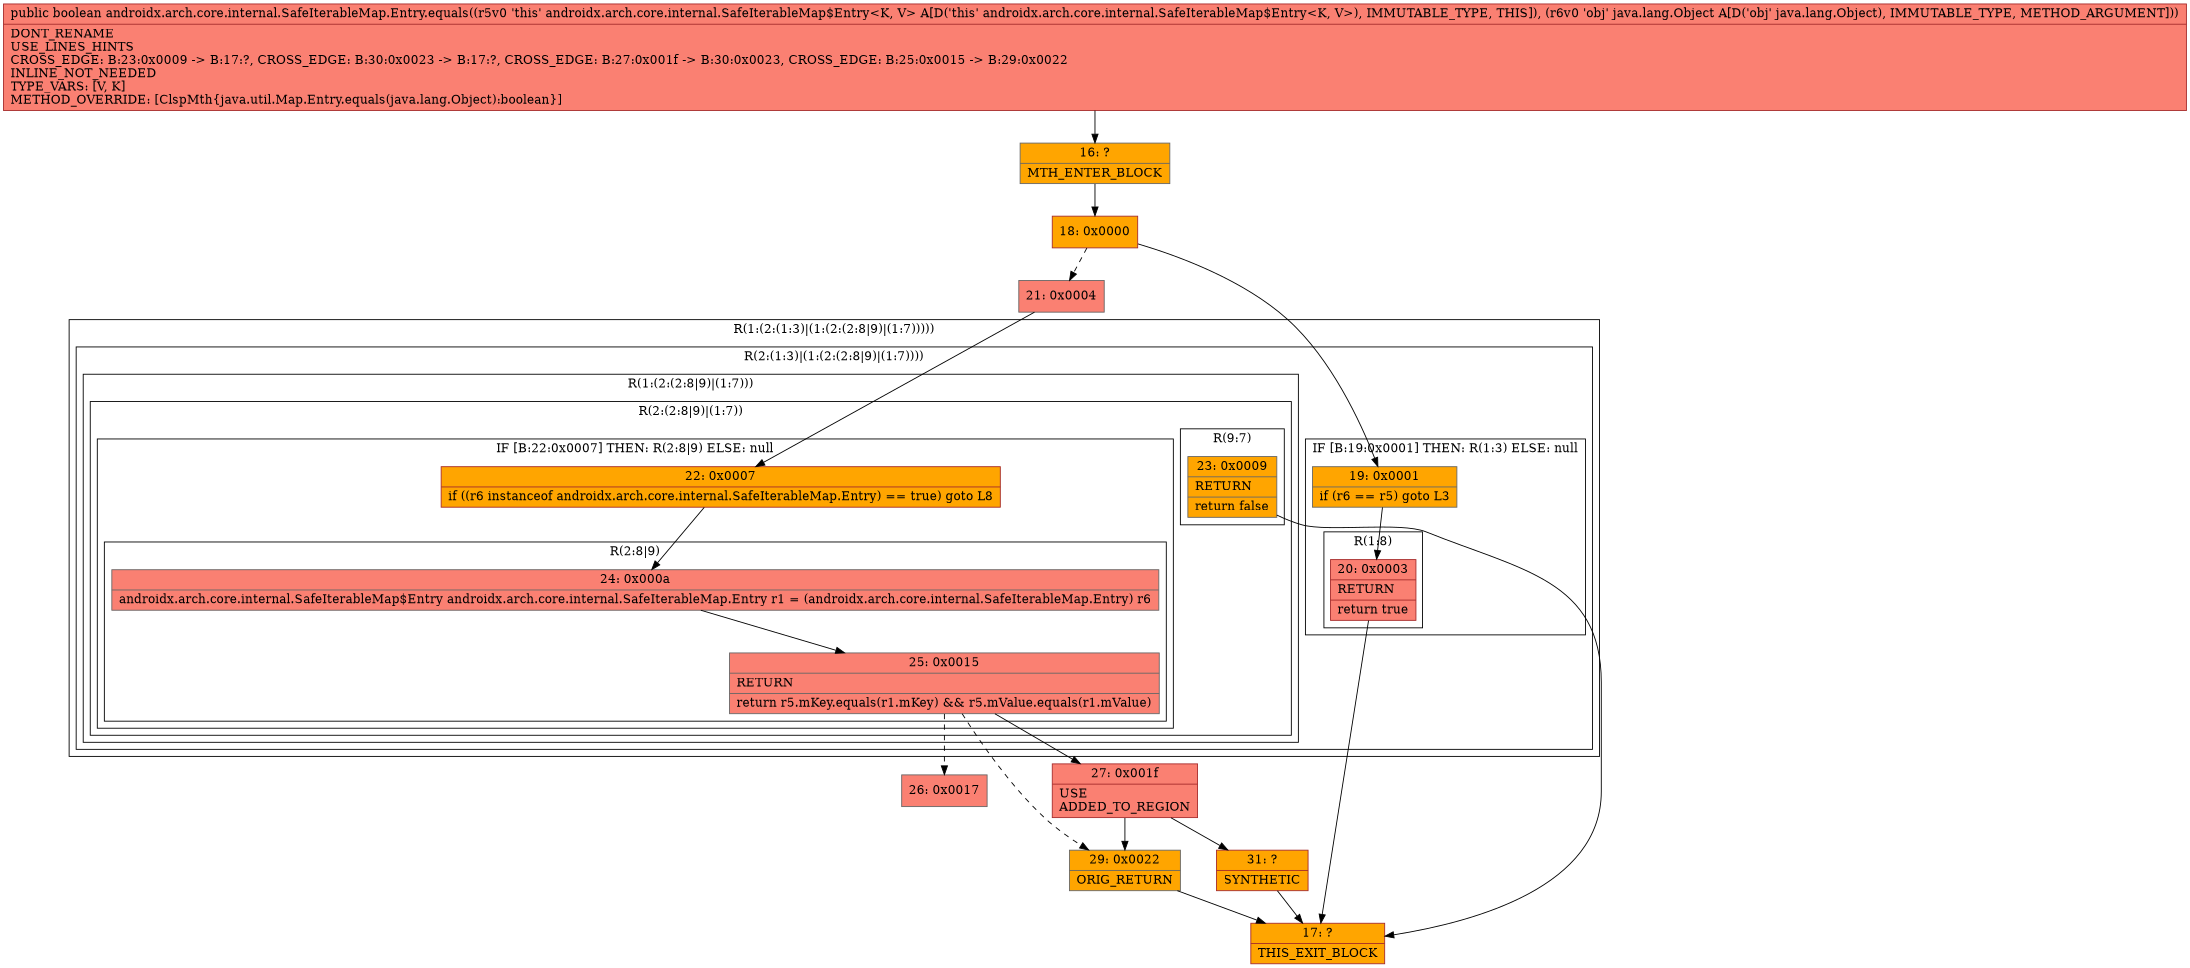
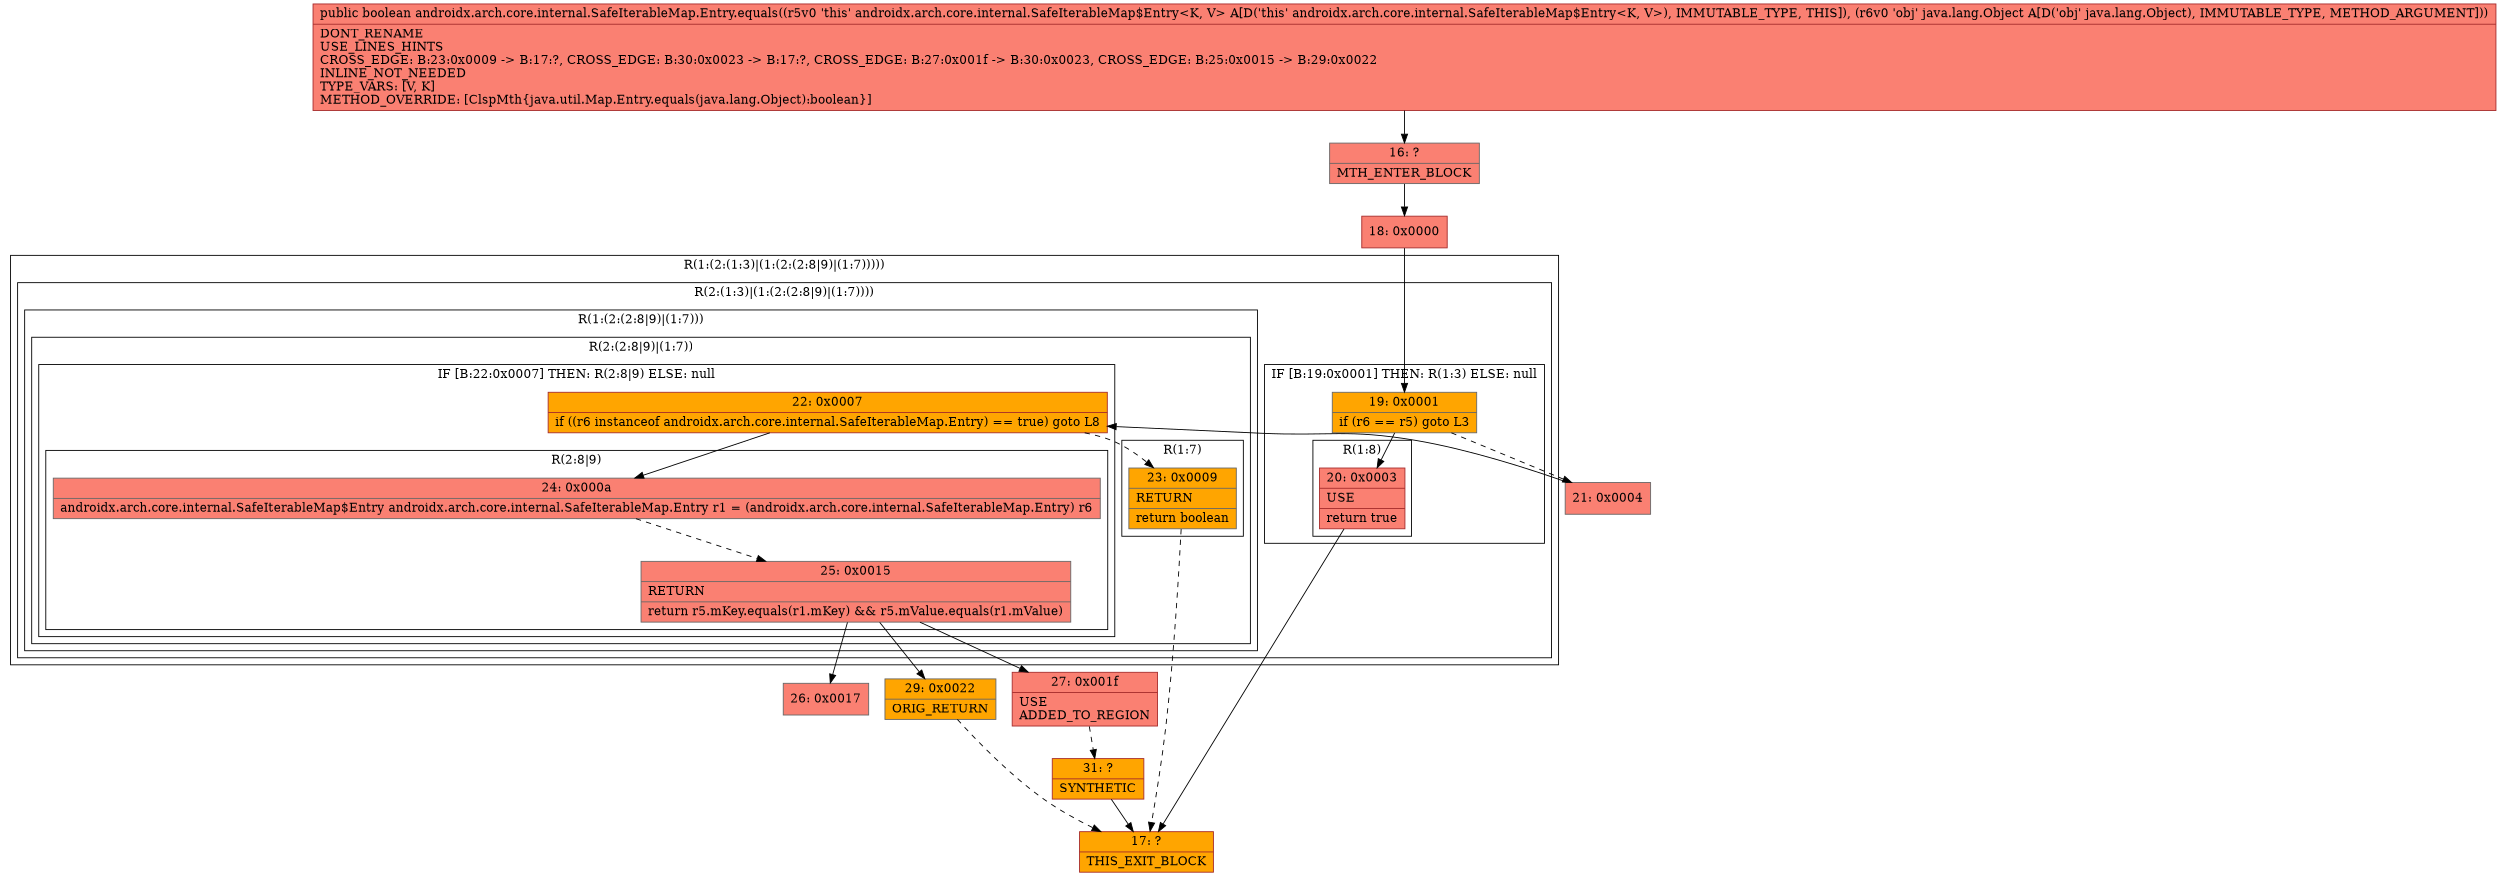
node "16: ?": fillcolor orange -> salmon
node "18: 0x0000": fillcolor orange -> salmon
edge "18: 0x0000" -> "21: 0x0004": now "19: 0x0001" -> "21: 0x0004"
edge "22: 0x0007" -> "23: 0x0009": added
cluster "R(9:7)": label "R(9:7)" -> "R(1:7)"
node "23: 0x0009": text "return false" -> "return boolean"
node "20: 0x0003": text "RETURN" -> "USE"
edge "23: 0x0009" -> "17: ?": style solid -> dashed
edge "24: 0x000a" -> "25: 0x0015": style solid -> dashed
edge "25: 0x0015" -> "26: 0x0017": style dashed -> solid
edge "25: 0x0015" -> "29: 0x0022": style dashed -> solid
edge "27: 0x001f" -> "29: 0x0022": removed
edge "27: 0x001f" -> "31: ?": style solid -> dashed
edge "29: 0x0022" -> "17: ?": style solid -> dashed
